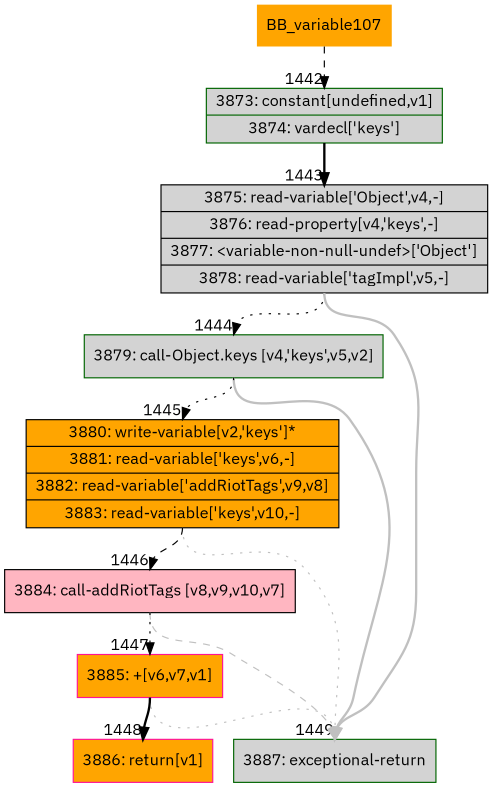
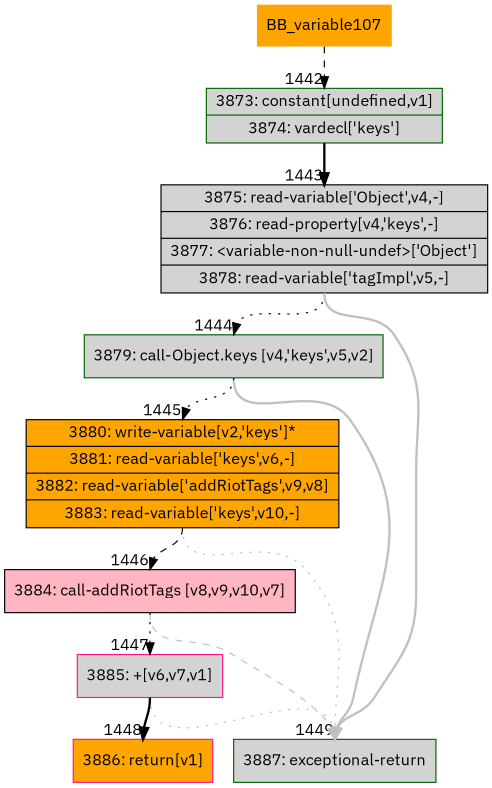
node "3885: +[v6,v7,v1]": fillcolor orange -> lightgrey
